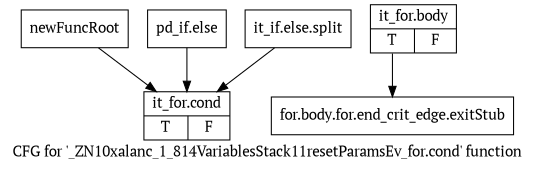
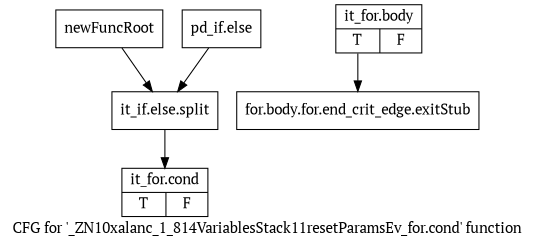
edge "pd_if.else" -> "it_for.cond": now "pd_if.else" -> "it_if.else.split"
edge "newFuncRoot" -> "it_for.cond": now "newFuncRoot" -> "it_if.else.split"
